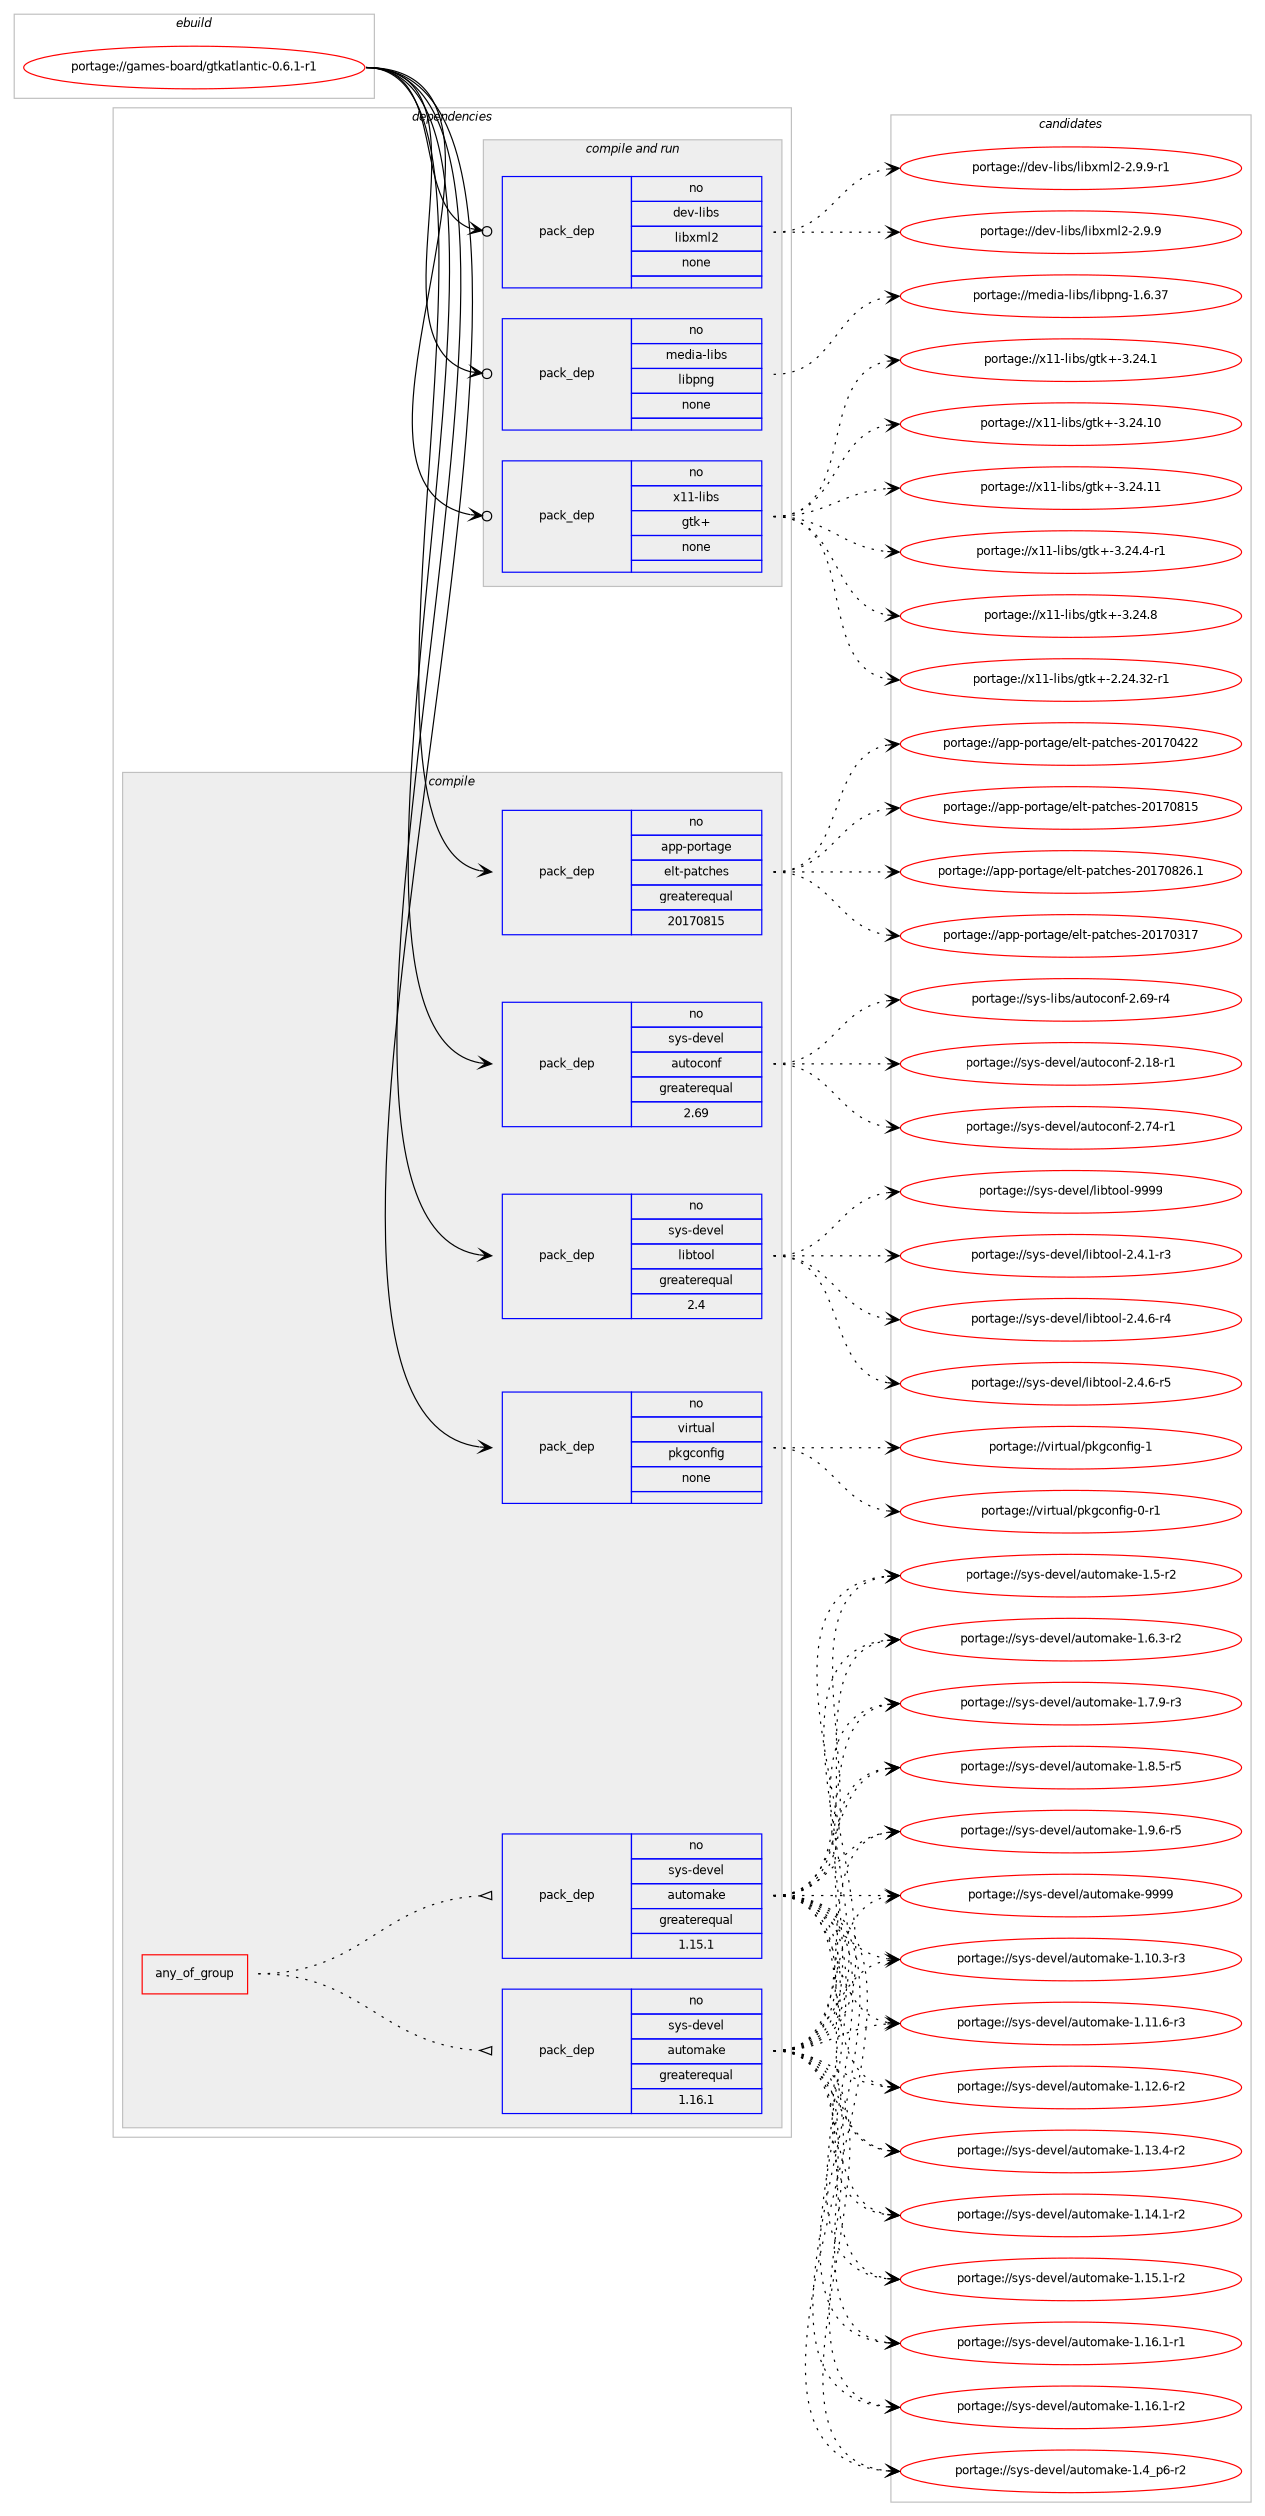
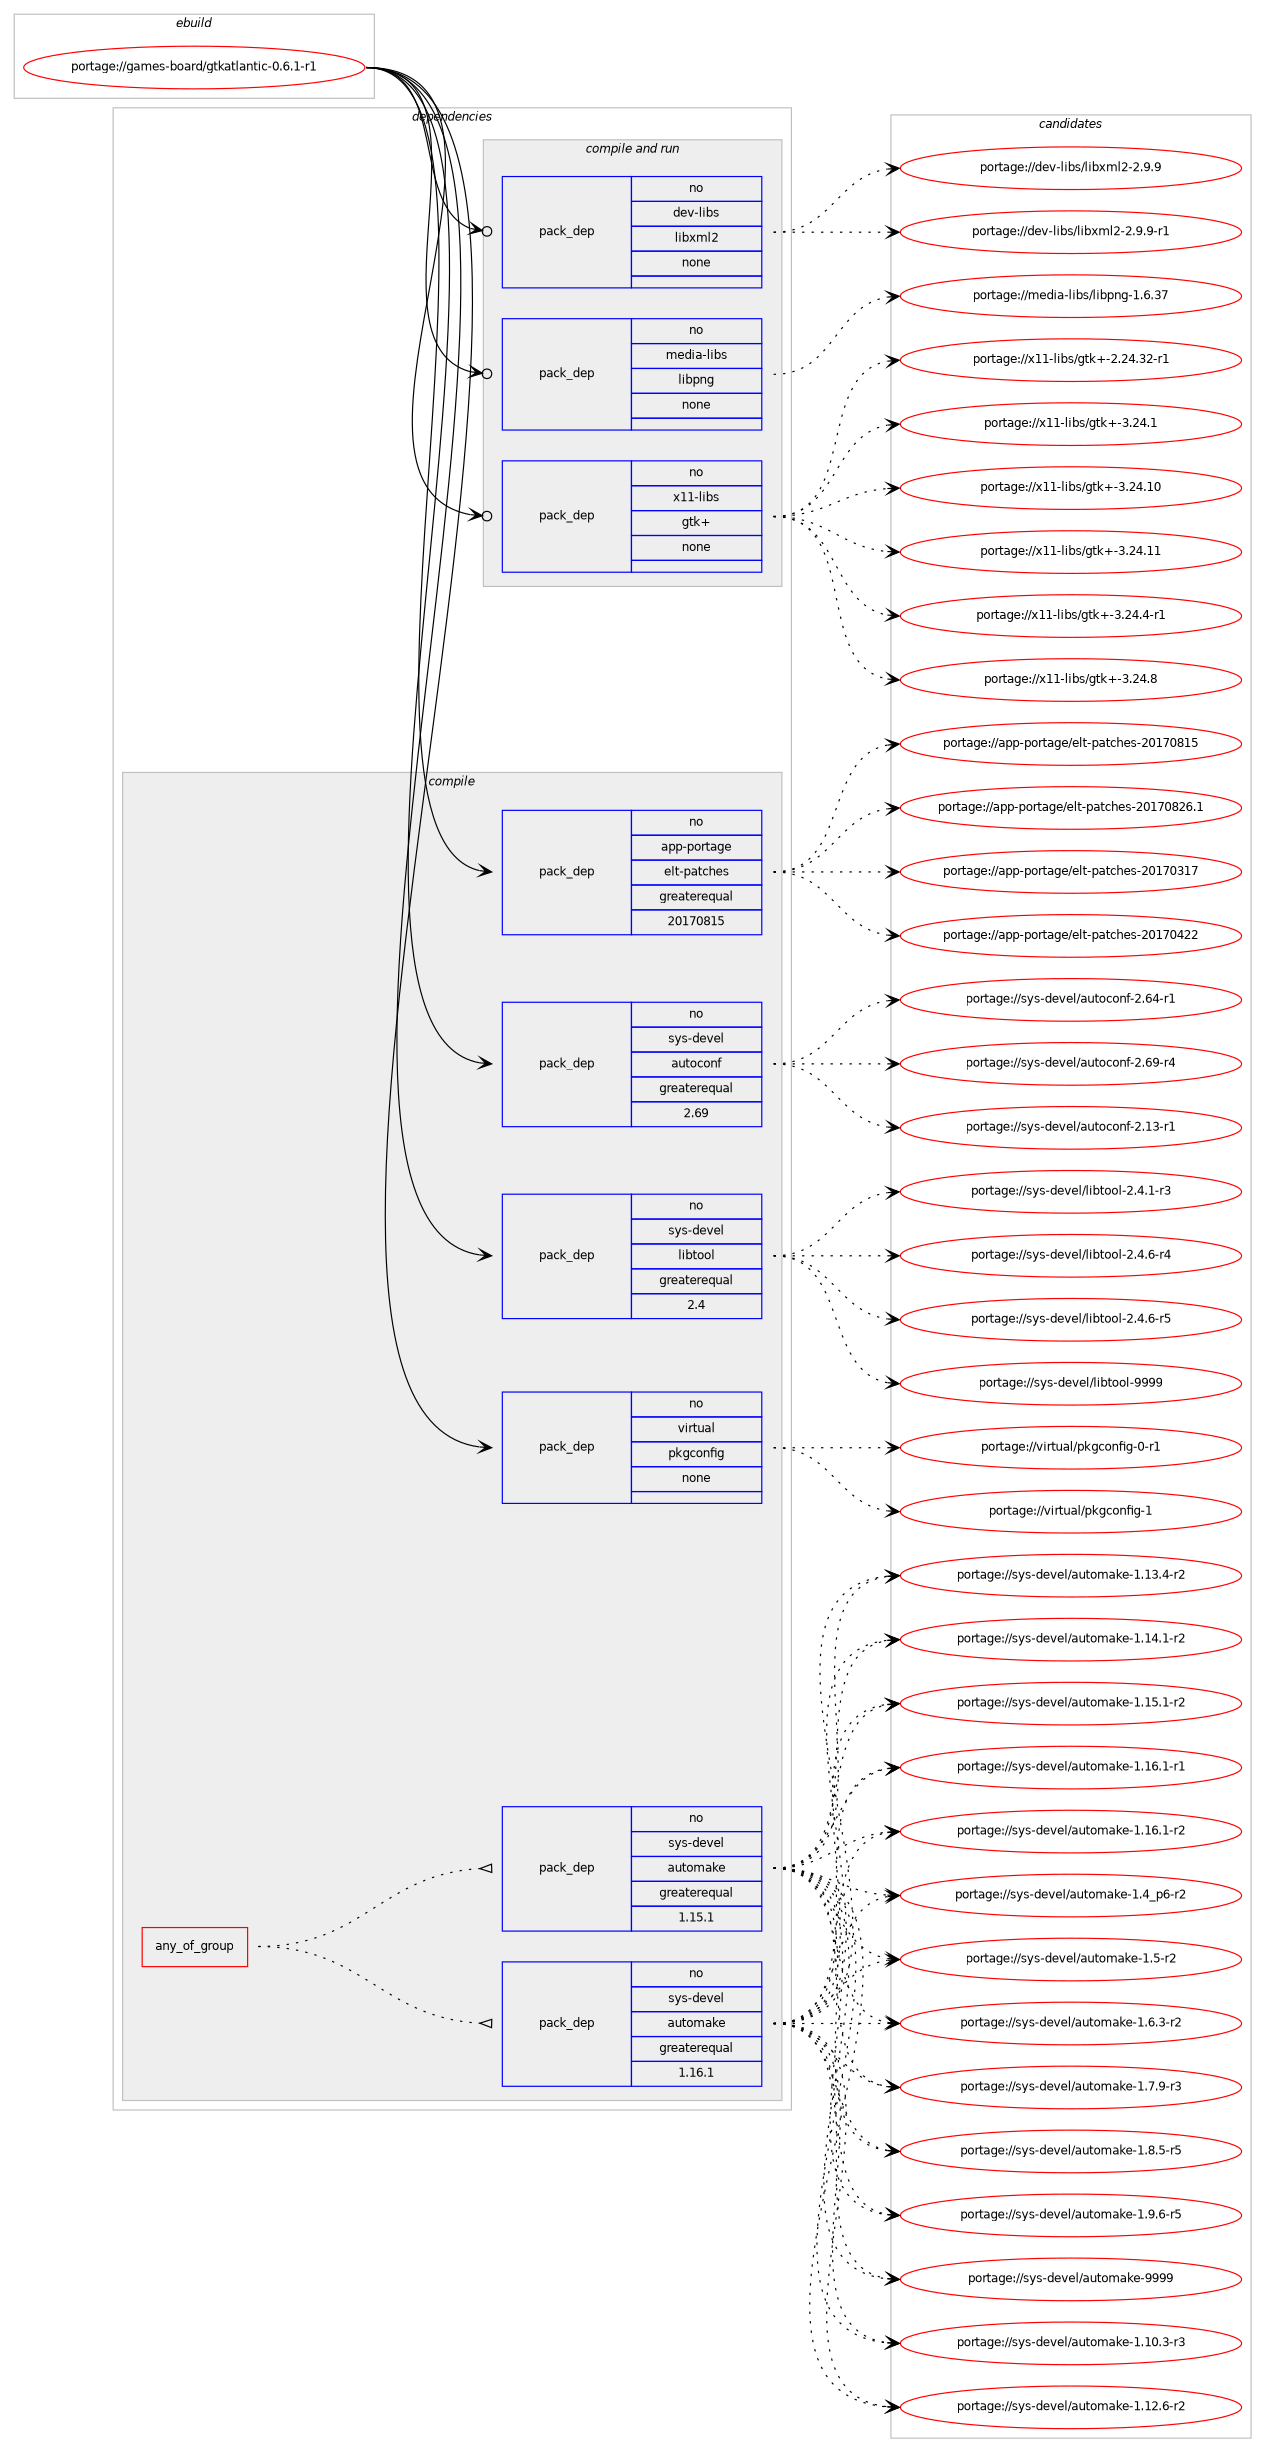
node "portage://sys-libs/autoconf-2.69-r4": label "portage://sys-libs/autoconf-2.69-r4" -> "portage://sys-devel/autoconf-2.69-r4"
node "portage://sys-devel/autoconf-2.18-r1": label "portage://sys-devel/autoconf-2.18-r1" -> "portage://sys-devel/autoconf-2.13-r1"
node "portage://sys-devel/autoconf-2.74-r1": label "portage://sys-devel/autoconf-2.74-r1" -> "portage://sys-devel/autoconf-2.64-r1"
node "portage://sys-devel/automake-1.11.6-r3": removed
